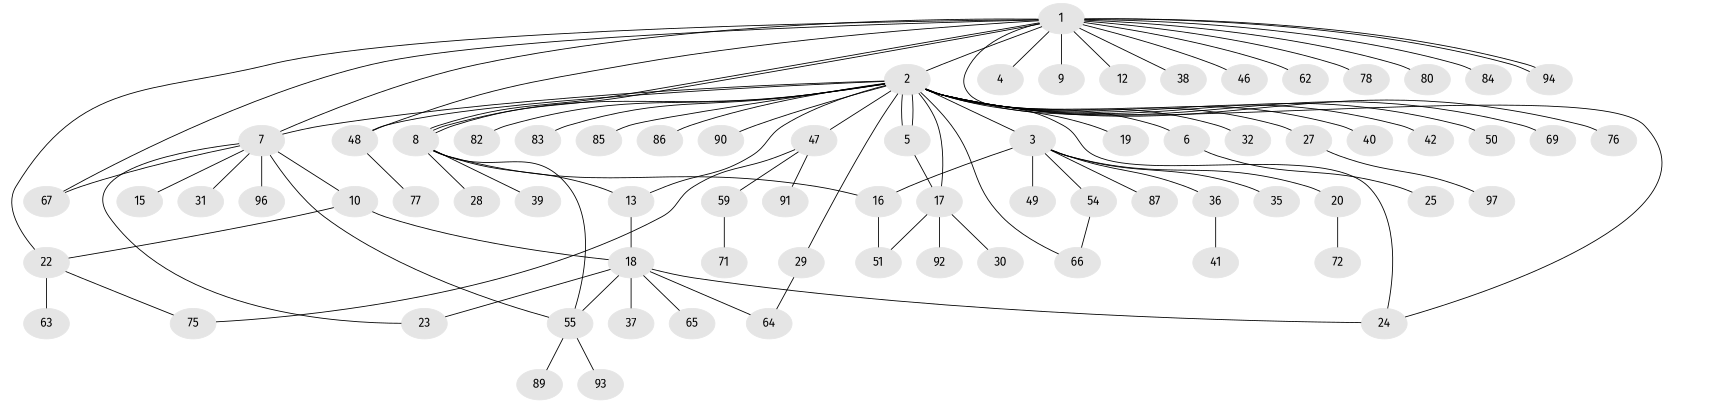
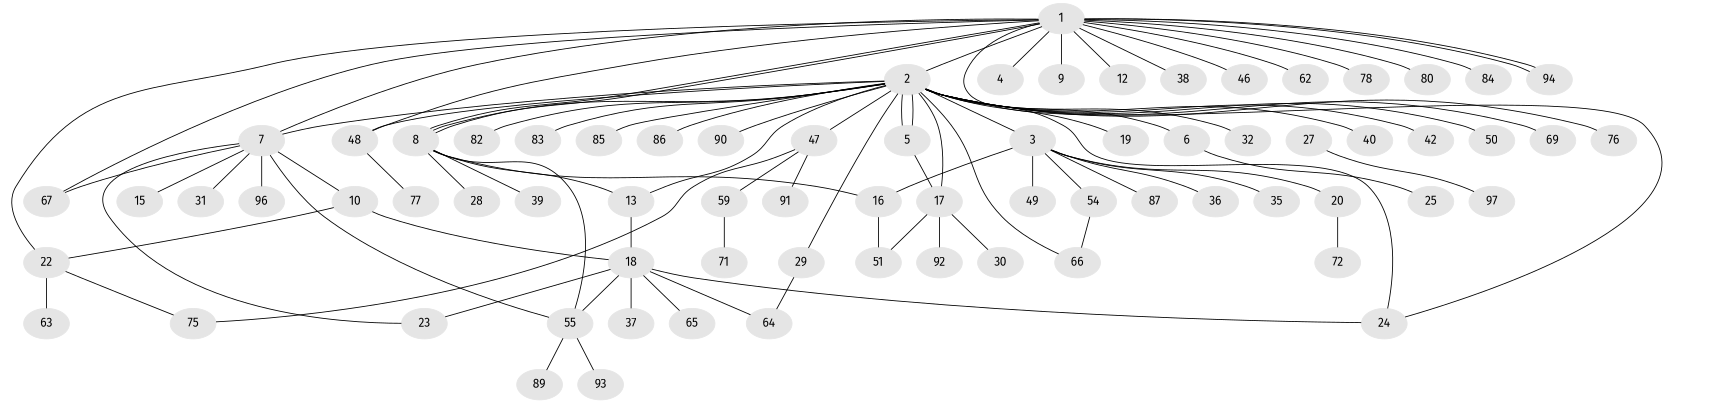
edge "2" -- "27": removed
node "41": removed
